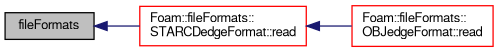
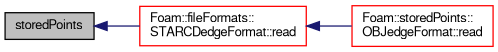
node "fileFormats": label "fileFormats" -> "storedPoints"
node "Foam::fileFormats:: OBJedgeFormat::read": label "Foam::fileFormats:: OBJedgeFormat::read" -> "Foam::storedPoints:: OBJedgeFormat::read"
